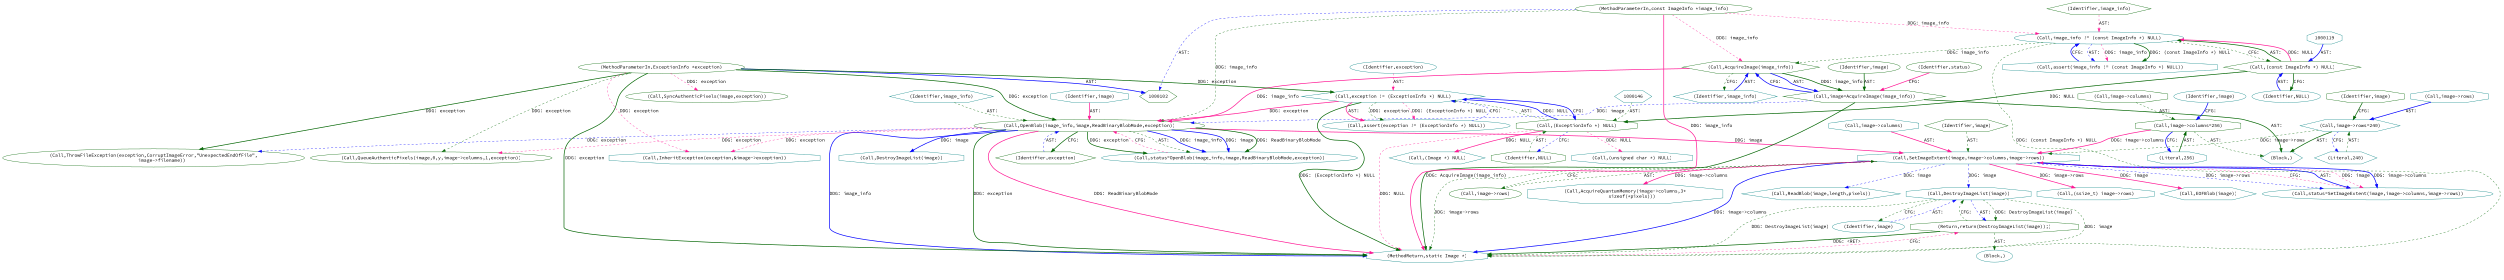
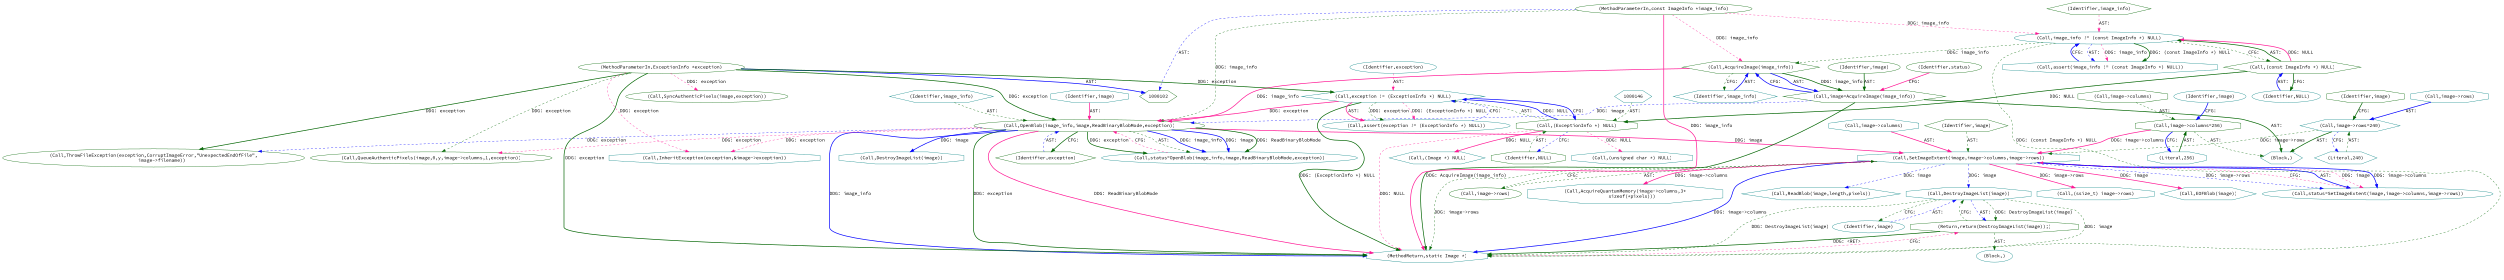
node "1000119": removed
